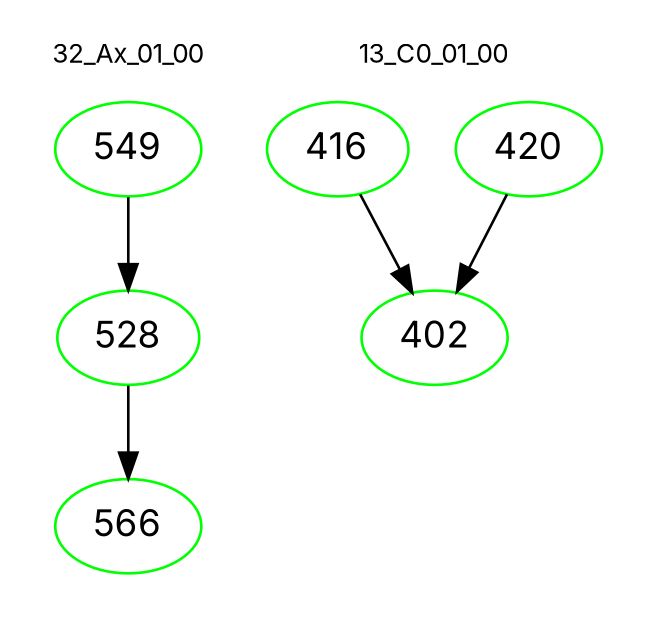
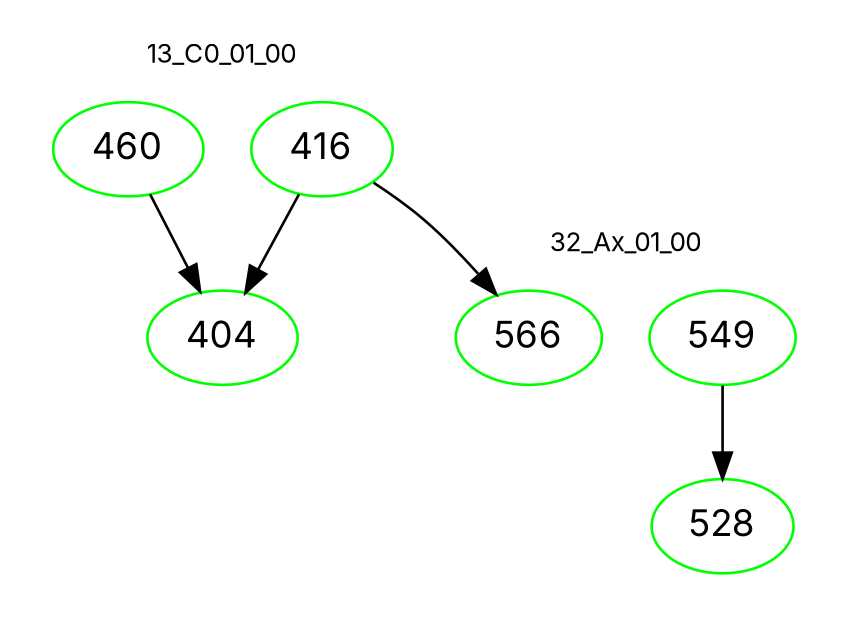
node "420": label "420" -> "460"
node "402": label "402" -> "404"
edge "528" -> "566": now "416" -> "566"
